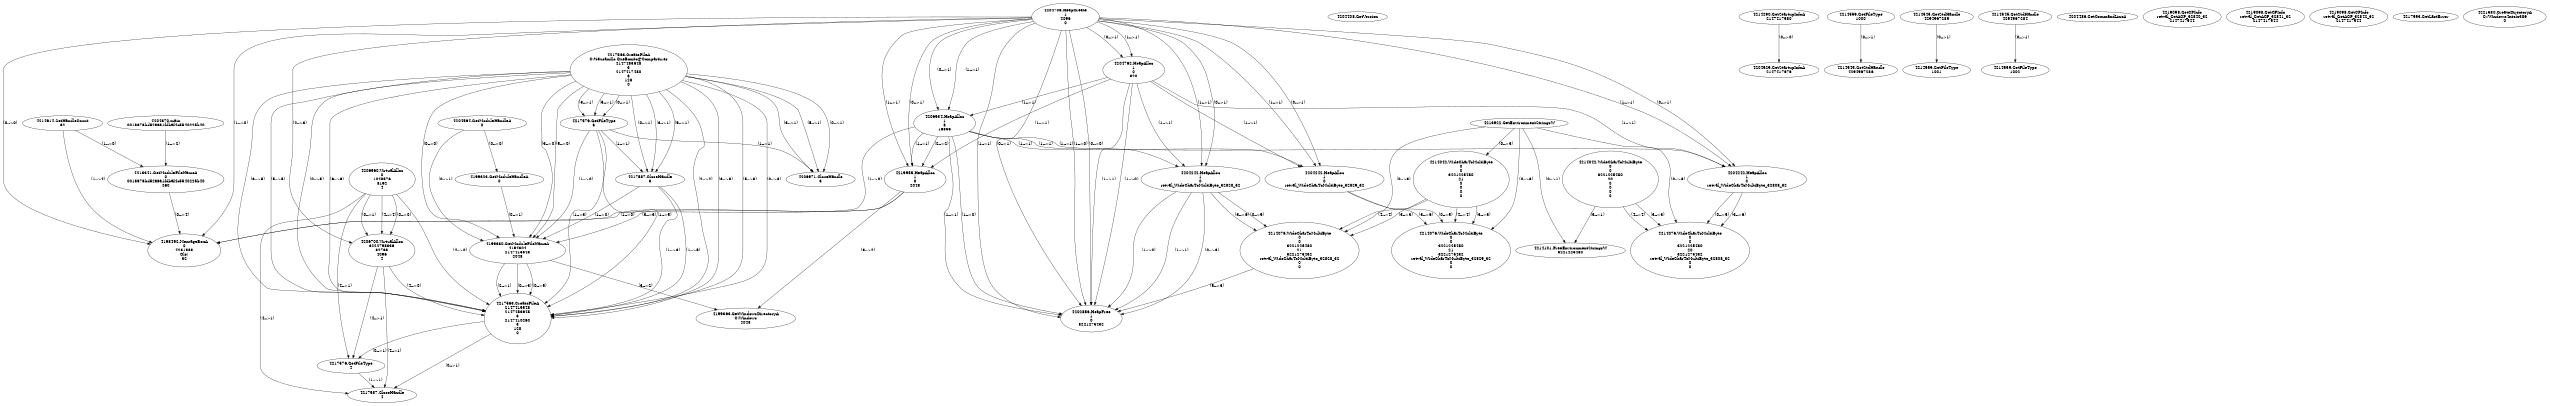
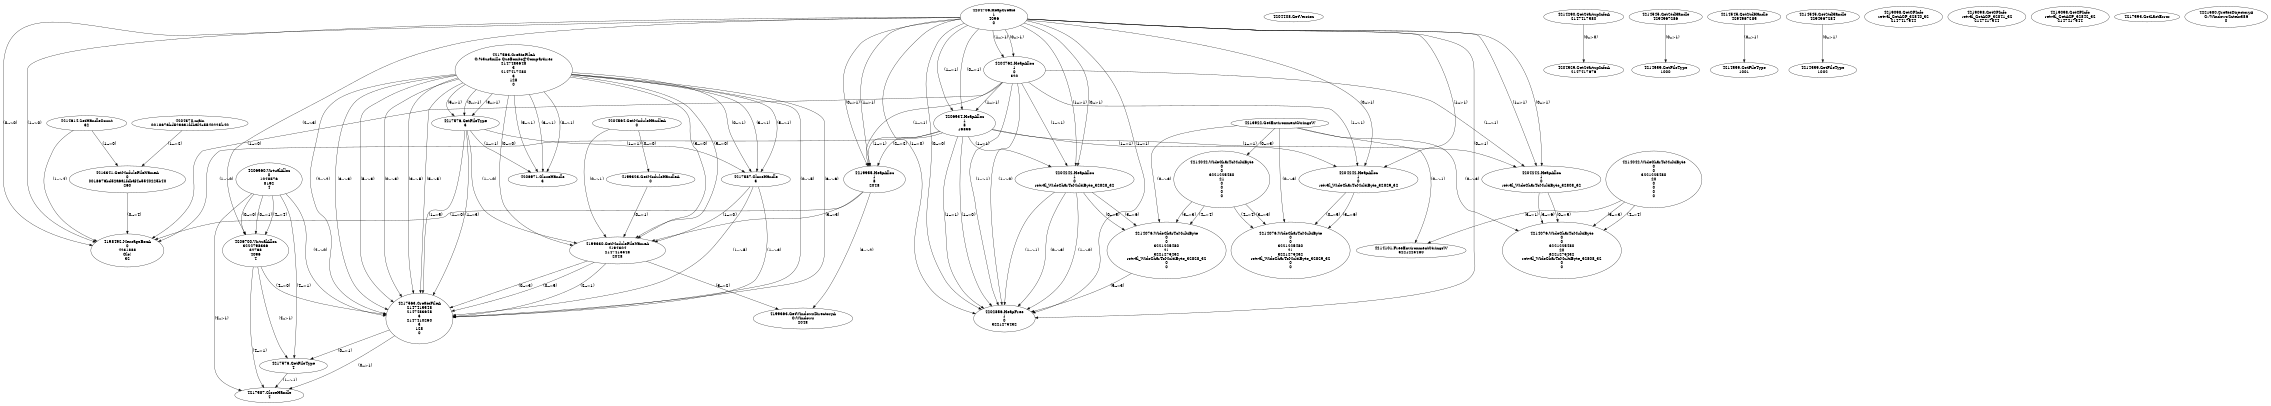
node "4204486.GetCommandLineA": removed
edge "4214559.GetFileType 1000" -> "4214545.GetStdHandle 4294967286": reversed
edge "4204762.HeapAlloc 1 0 320" -> "4198492.MessageBoxA 0 4231888 Ole! 32": added, label "(1-->0)"
